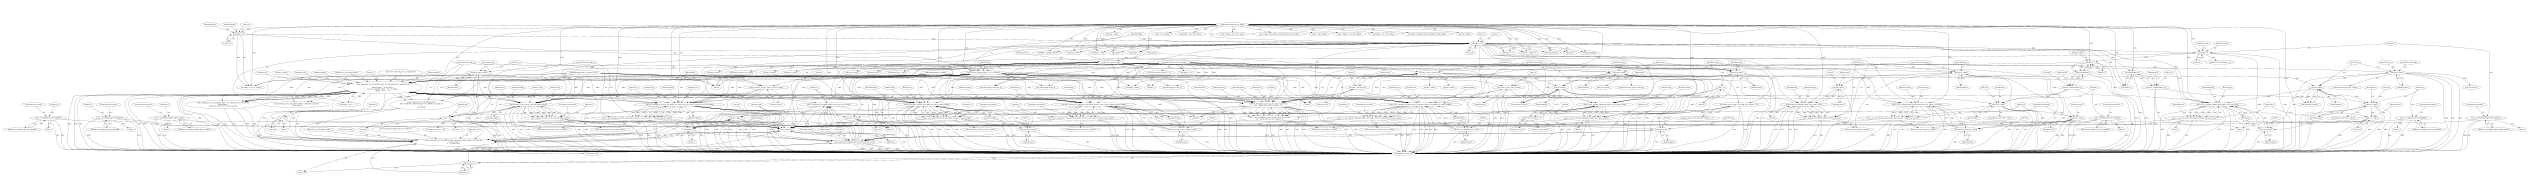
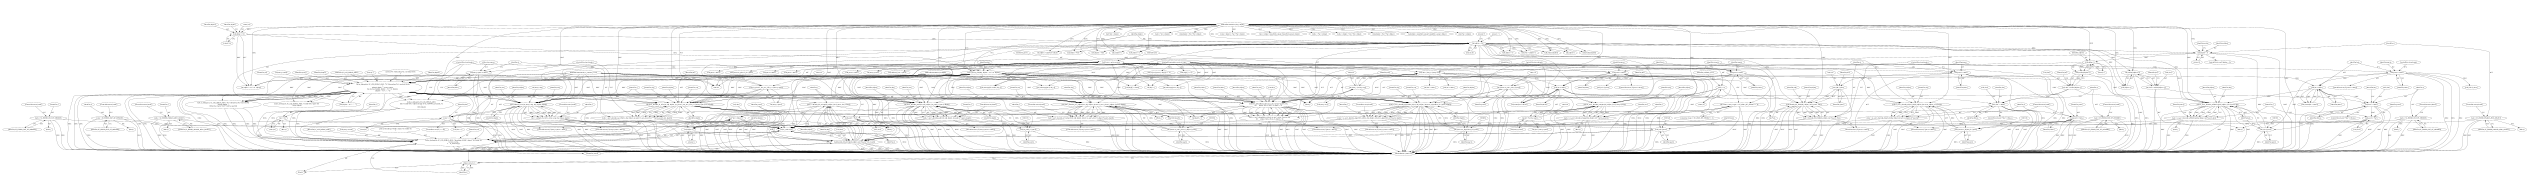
node "(Identifier,callback_func)": added
